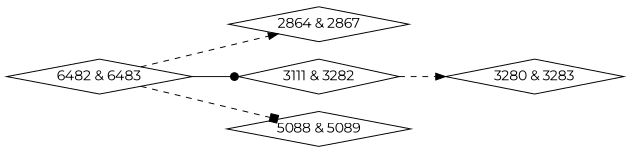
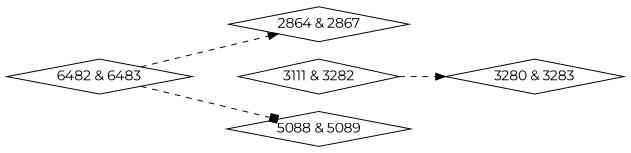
edge "6482 & 6483" -> "3111 & 3282": removed
